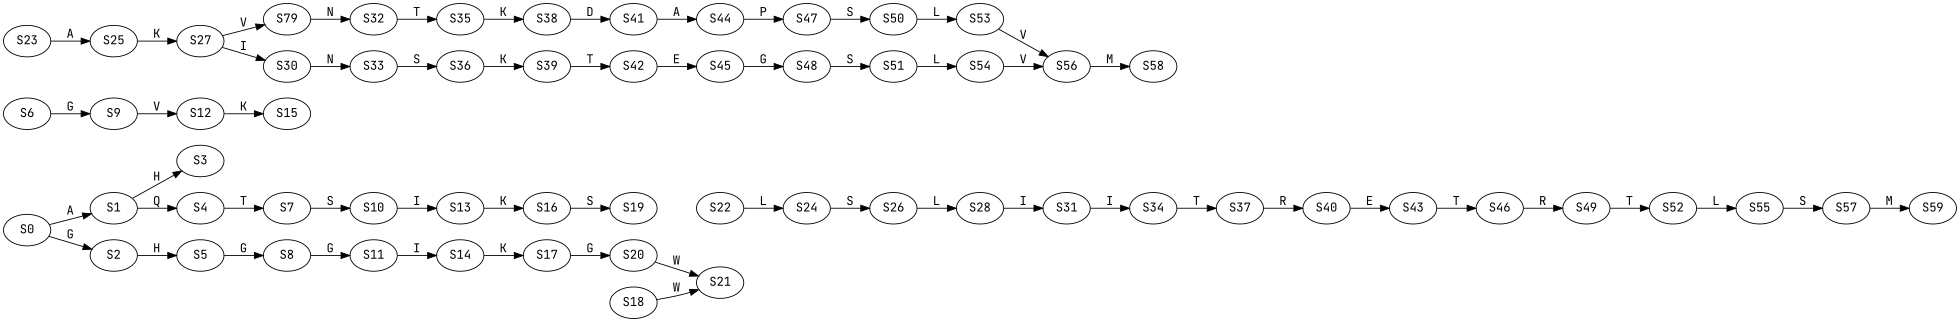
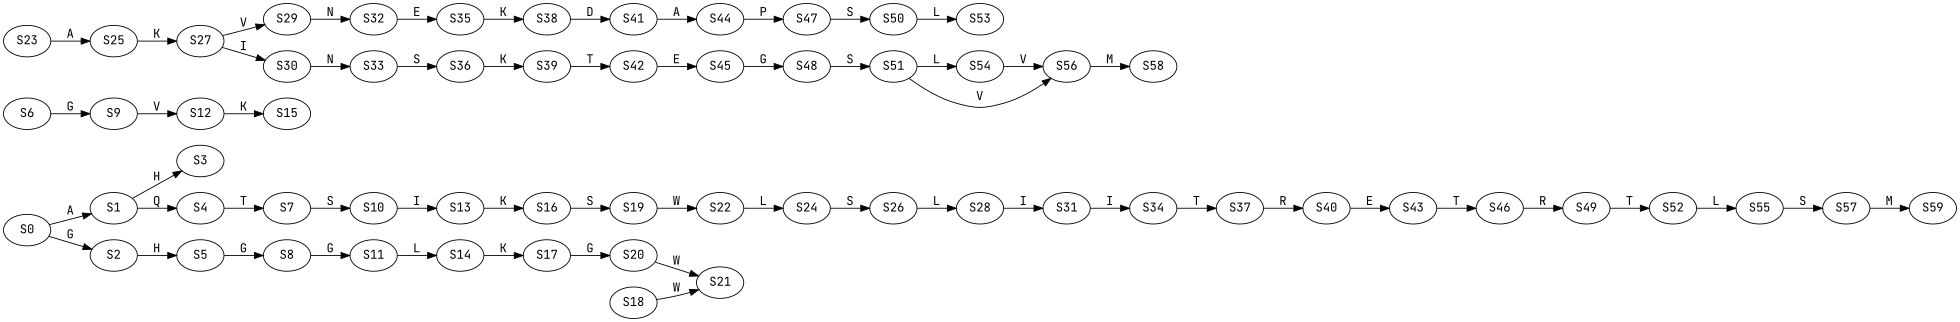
edge "S32" -> "S35": label "T" -> "E"
node "S79": label "S79" -> "S29"
edge "S53" -> "S56": now "S51" -> "S56"
edge "S19" -> "S22": added, label "W"
edge "S11" -> "S14": label "I" -> "L"
